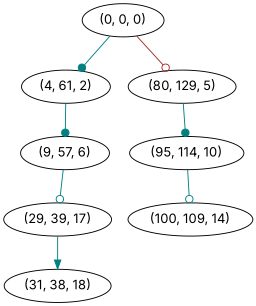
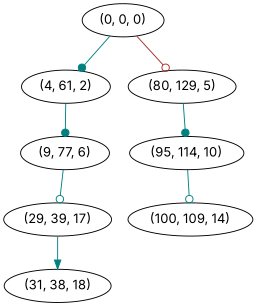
node "(9, 57, 6)": label "(9, 57, 6)" -> "(9, 77, 6)"
